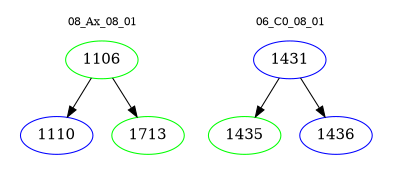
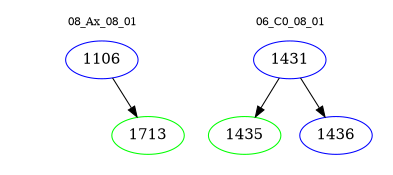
node "1106": color green -> blue
node "1110": removed
